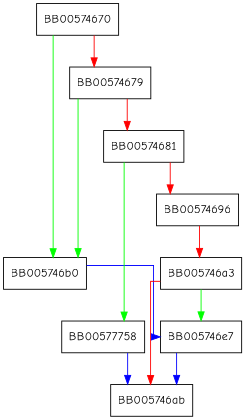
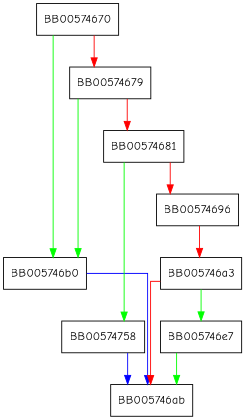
edge "BB005746b0" -> "BB005746e7": now "BB005746b0" -> "BB005746ab"
node "BB00577758": label "BB00577758" -> "BB00574758"
edge "BB005746e7" -> "BB005746ab": color blue -> green
